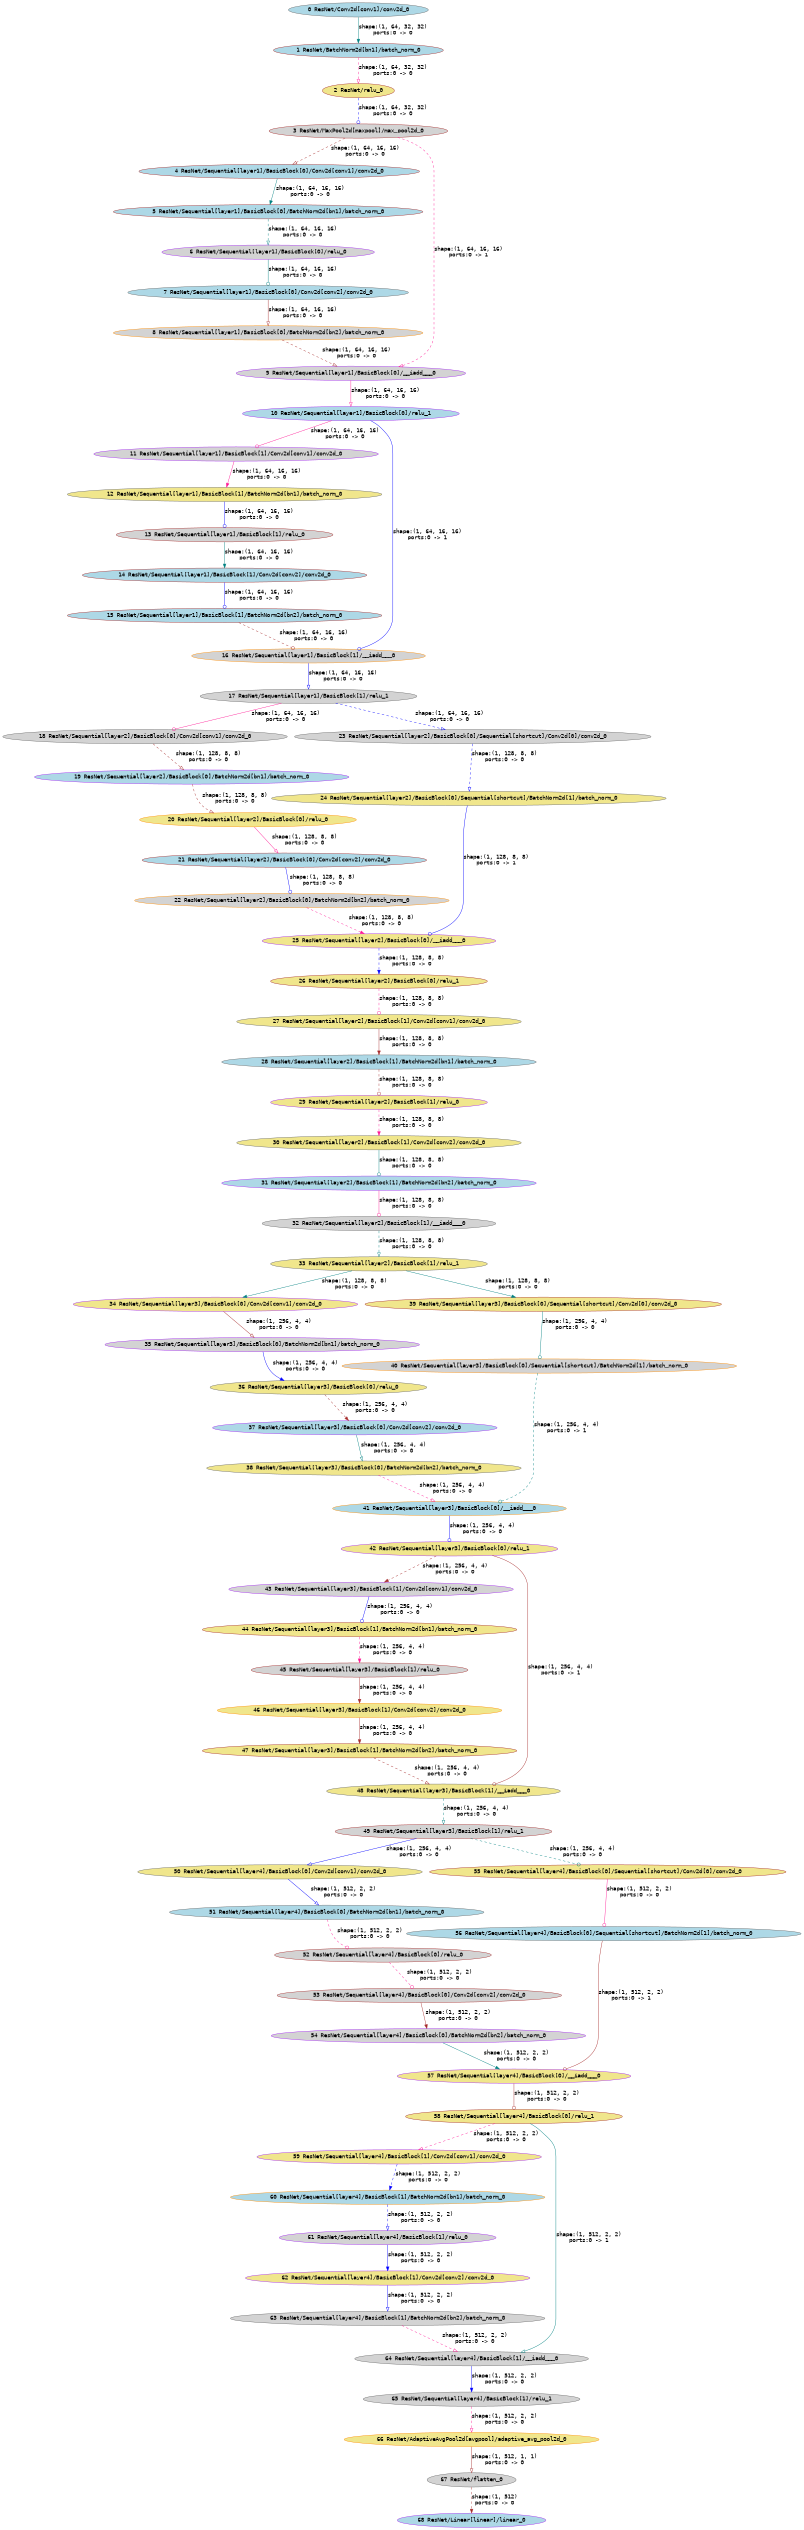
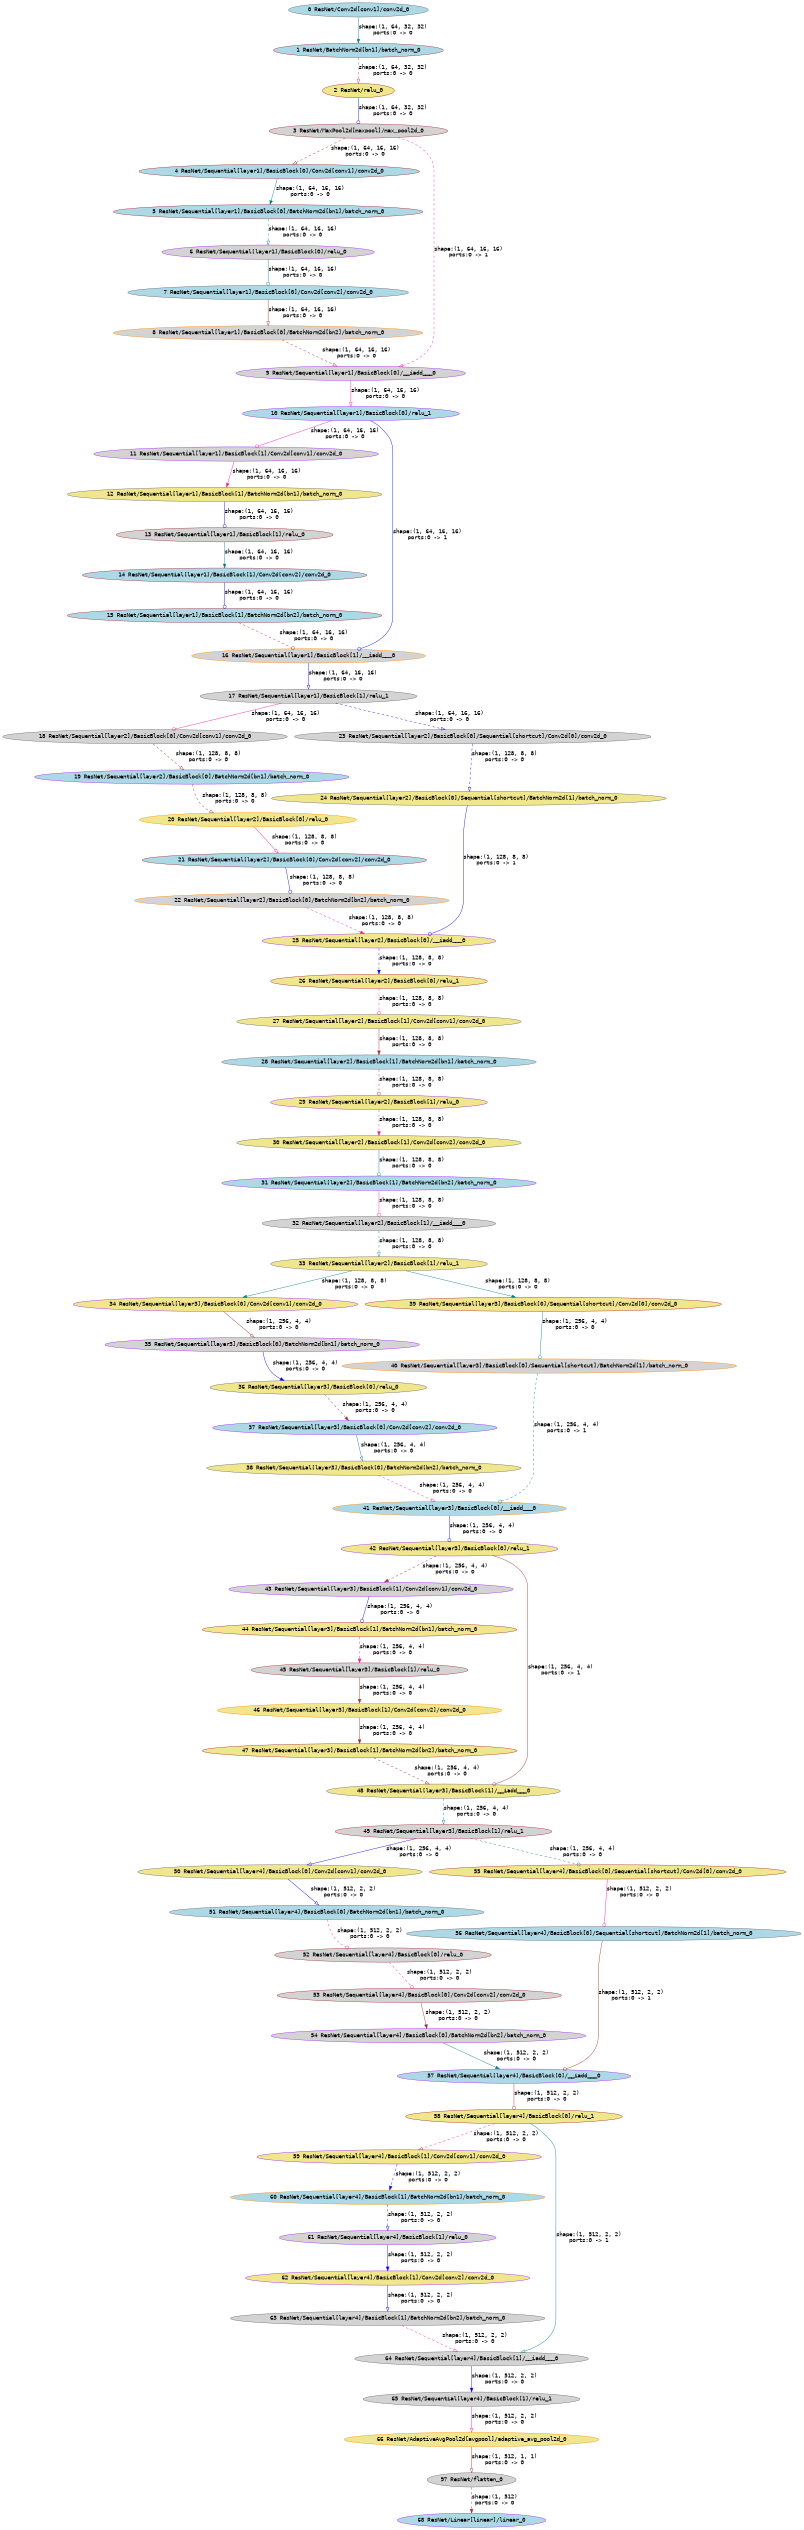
edge "2 ResNet/relu_0" -> "3 ResNet/MaxPool2d[maxpool]/max_pool2d_0": style dashed -> solid
node "57 ResNet/Sequential[layer4]/BasicBlock[0]/__iadd___0": fillcolor khaki -> lightblue
edge "65 ResNet/Sequential[layer4]/BasicBlock[1]/relu_1" -> "66 ResNet/AdaptiveAvgPool2d[avgpool]/adaptive_avg_pool2d_0": style dashed -> solid
node "67 ResNet/flatten_0": label "67 ResNet/flatten_0" -> "97 ResNet/flatten_0"
